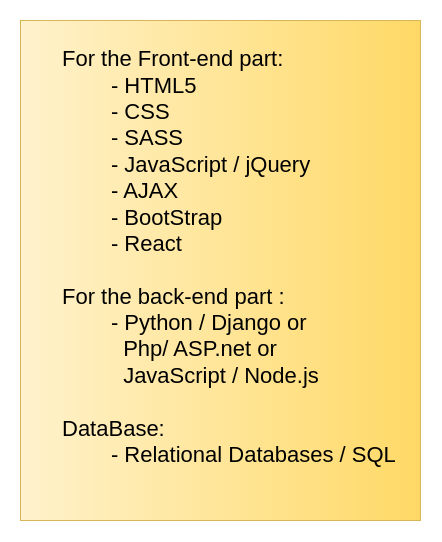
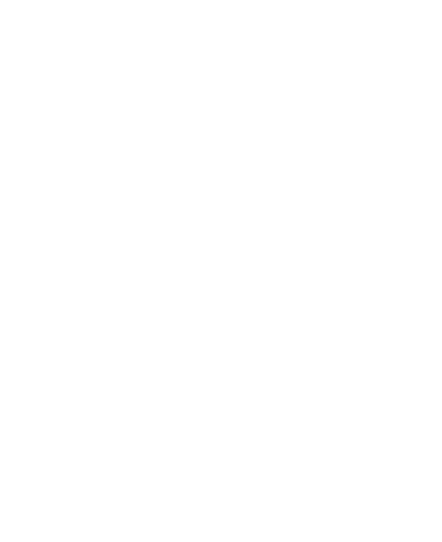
node "For the Front-end part: - HTML5 - CSS - SASS - JavaScript / jQuery - AJAX - BootStrap - React For the back-end part : - Python / Django or Php/ ASP.net or JavaScript / Node.js DataBase: - Relational Databases / SQL": removed
